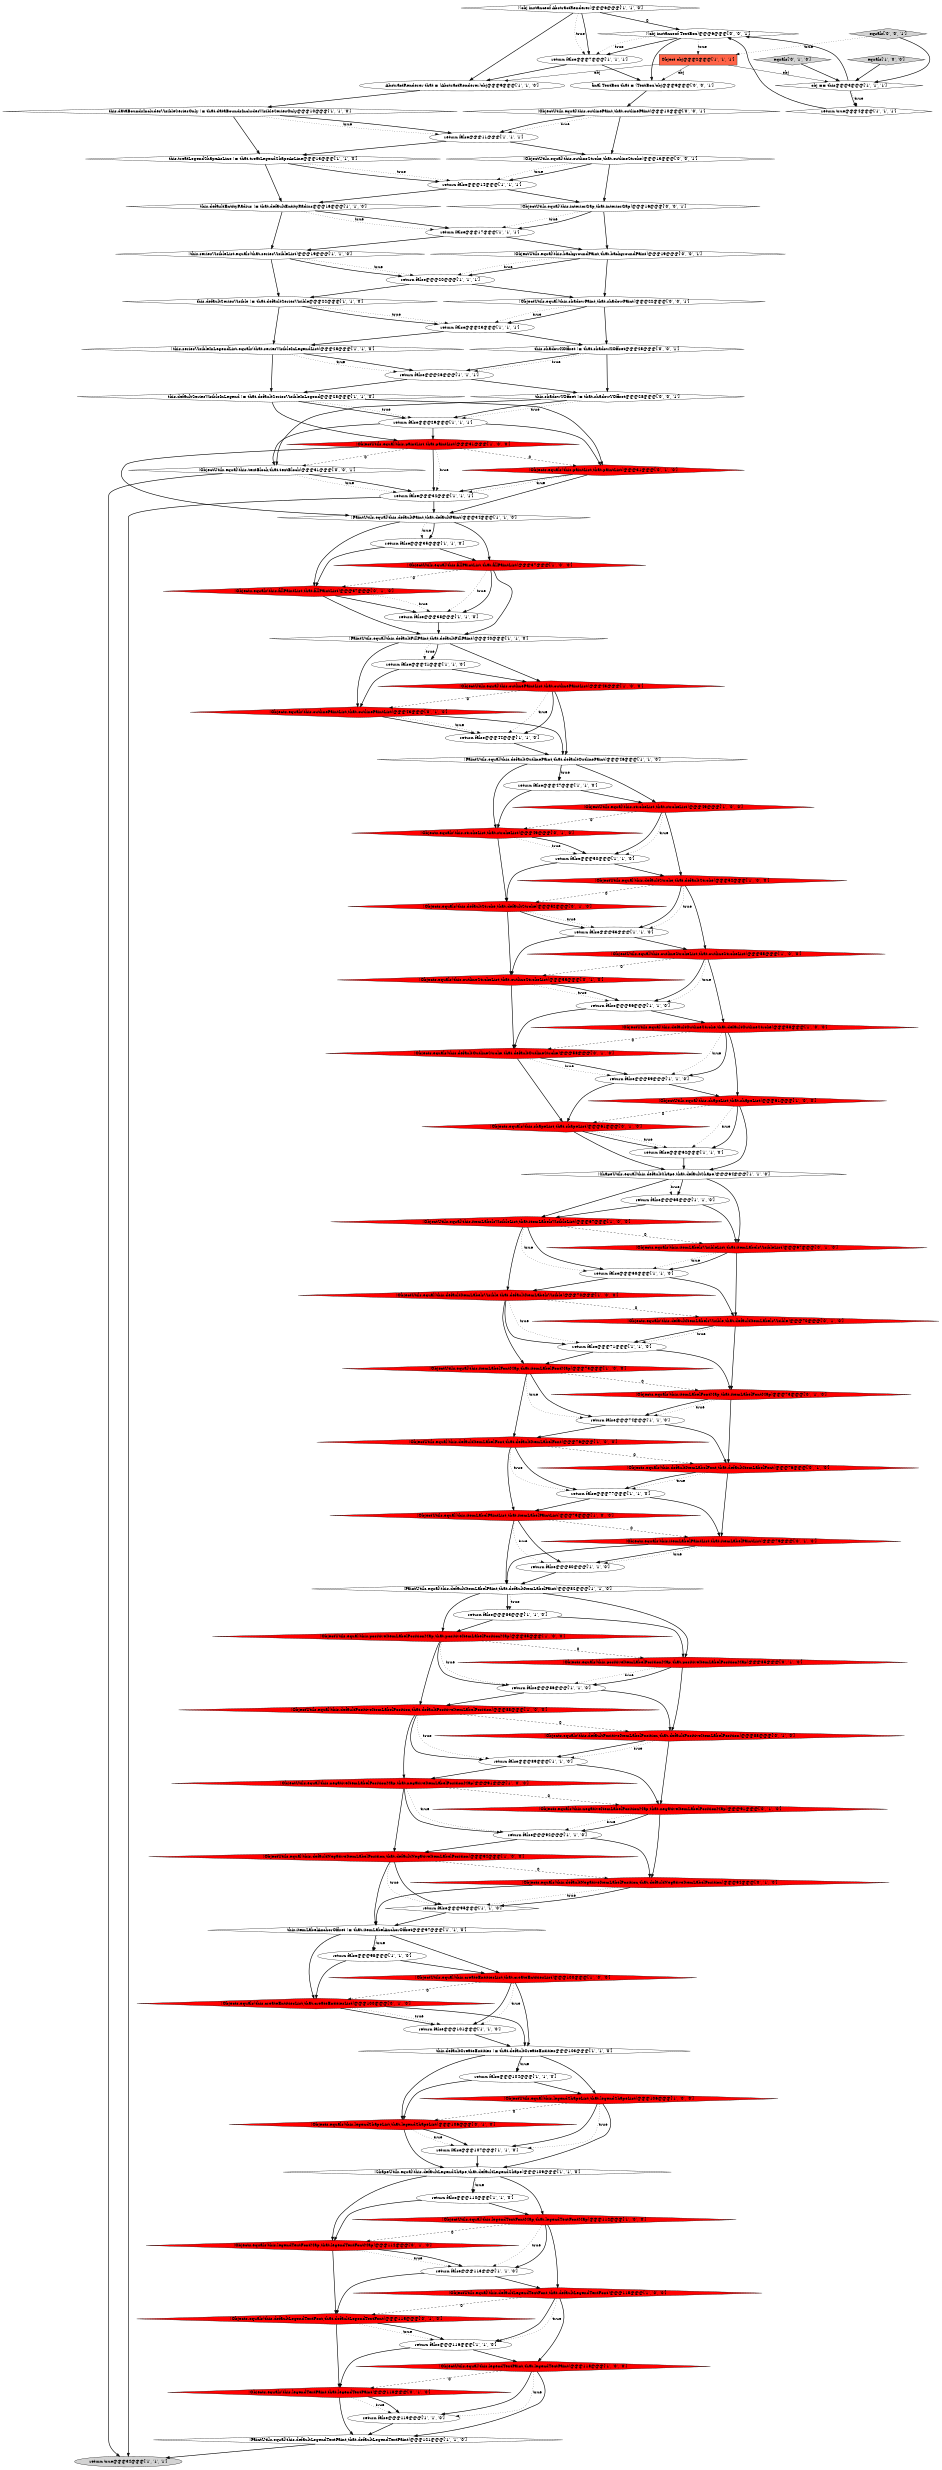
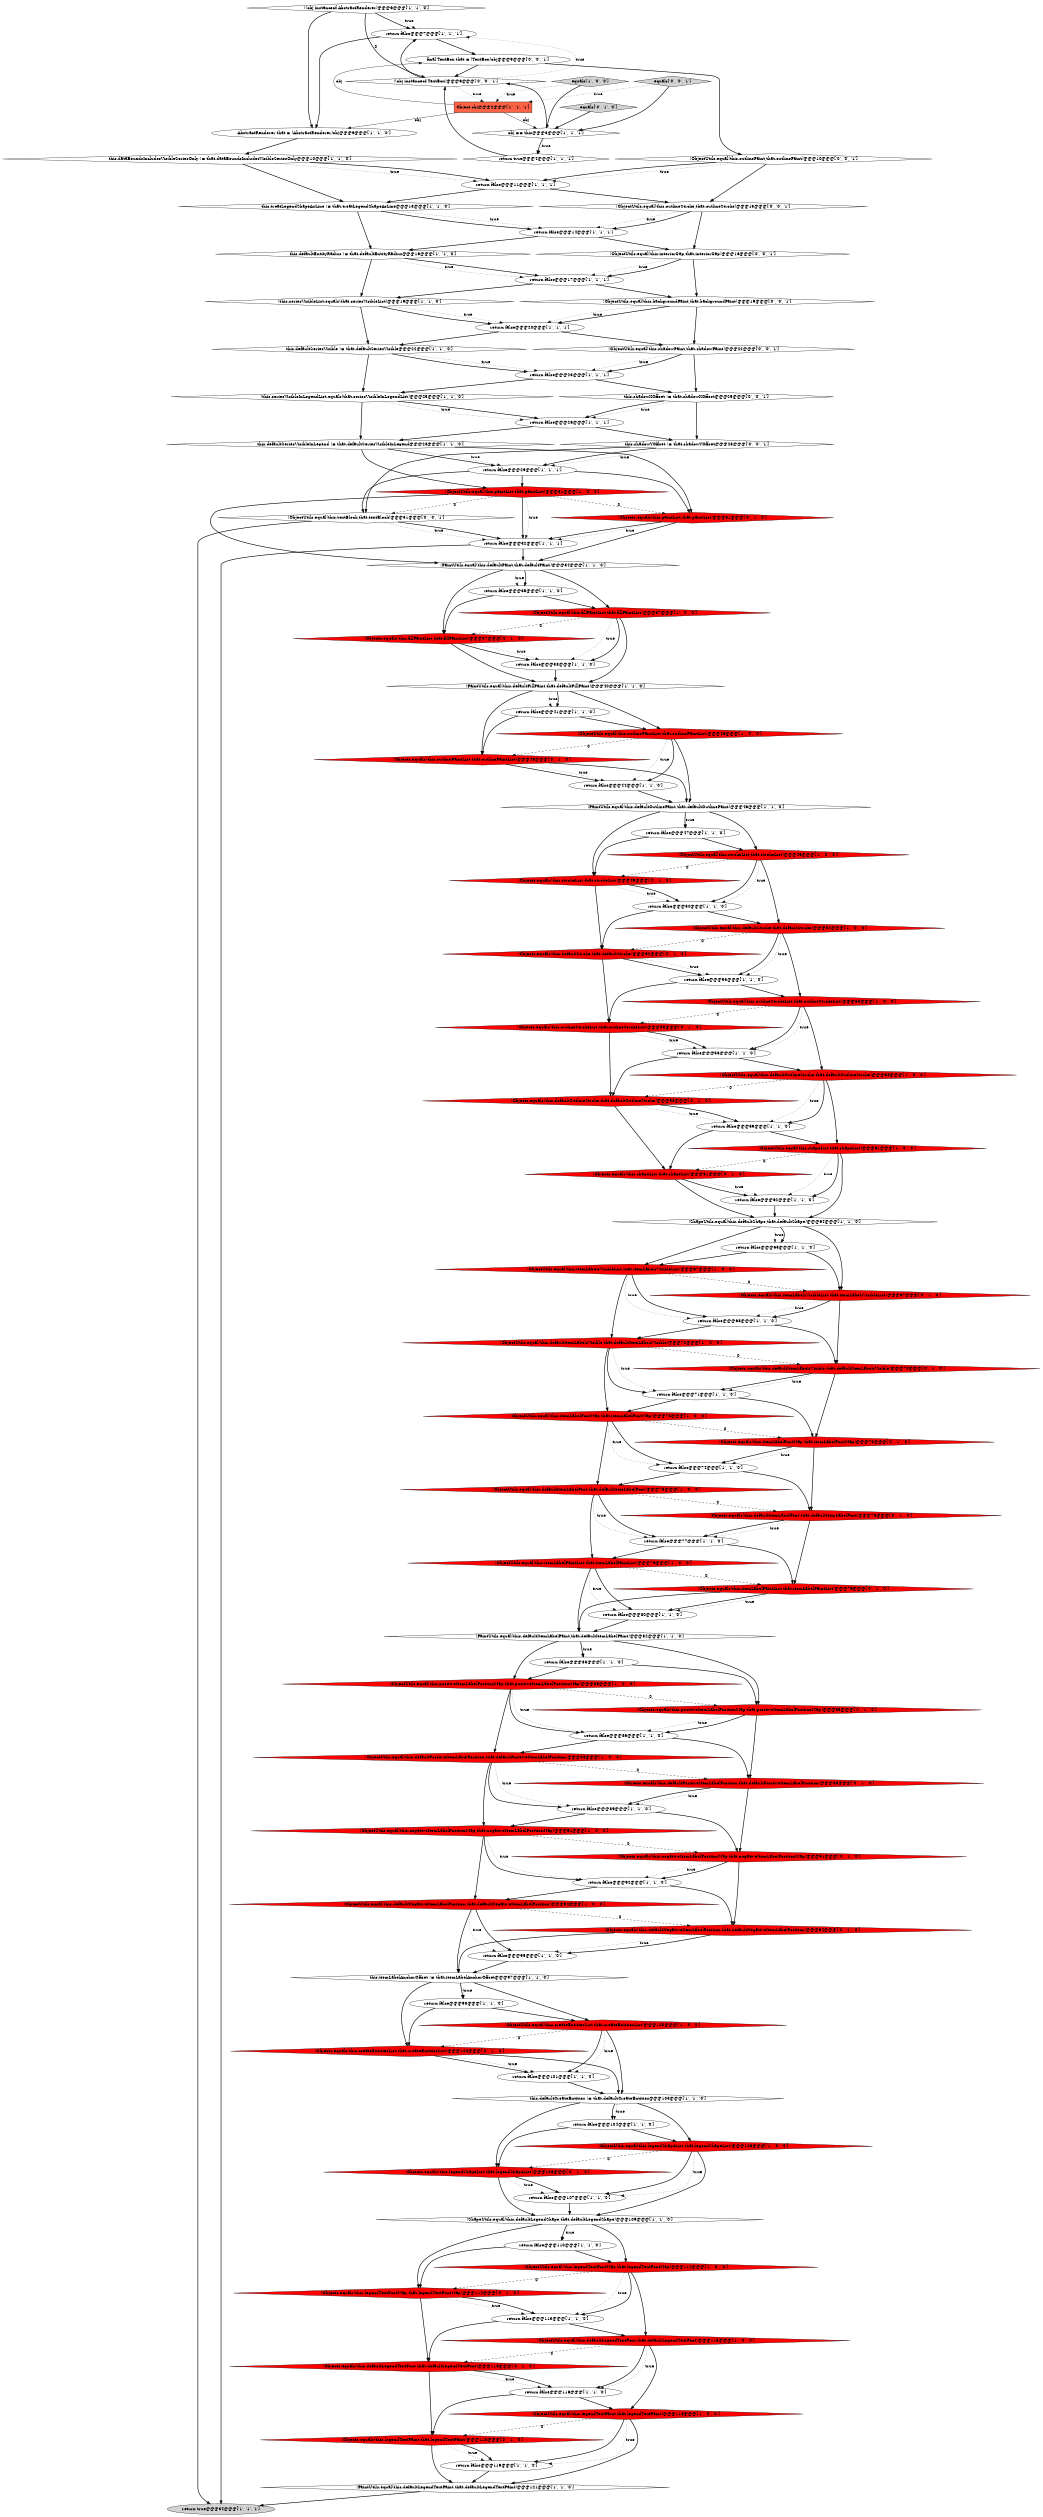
edge "!(obj instanceof TextBox)@@@6@@@['0', '0', '1']" -> "final TextBox that = (TextBox)obj@@@9@@@['0', '0', '1']": reversed
edge "equals['1', '0', '0']" -> "Object obj@@@2@@@['1', '1', '1']": added, label "true"
node "return false@@@95@@@['1', '1', '0']": shape diamond -> ellipse
